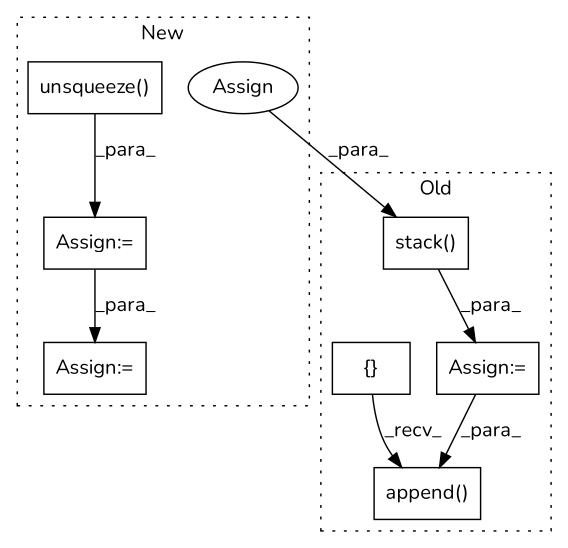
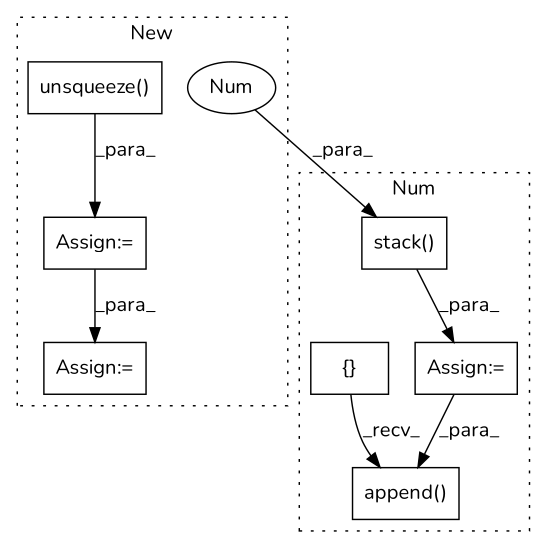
node "Assign": label "Assign" -> "Num"
cluster "Old": label "Old" -> "Num"
